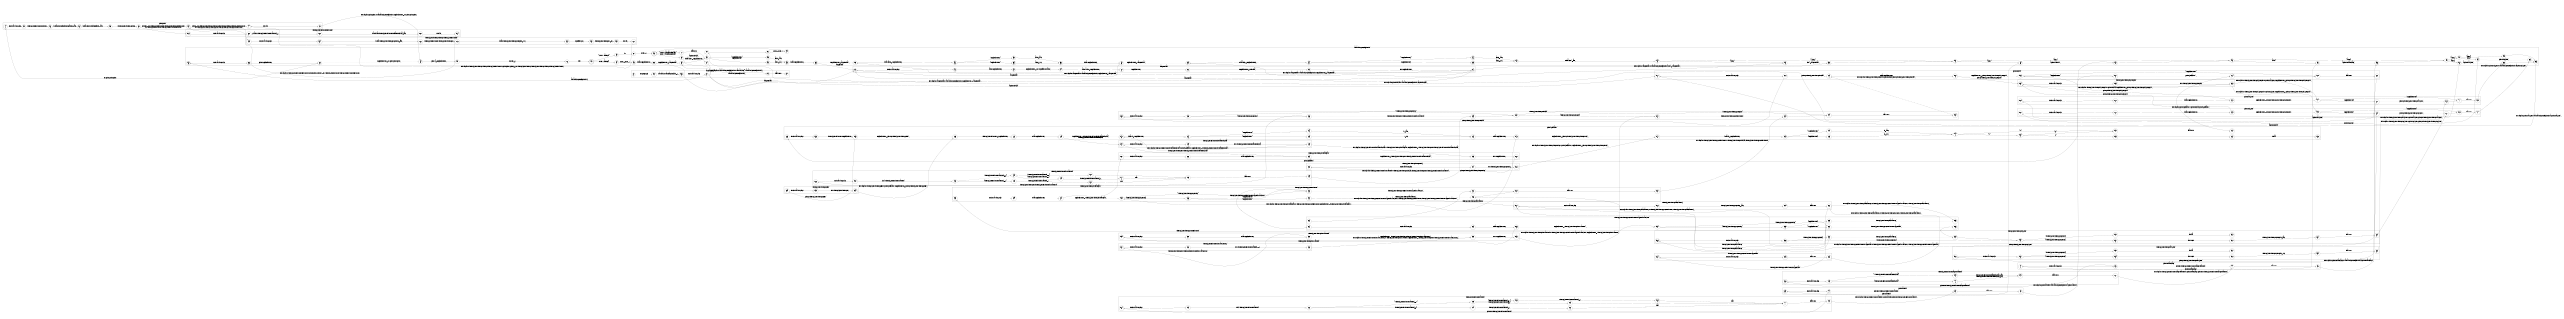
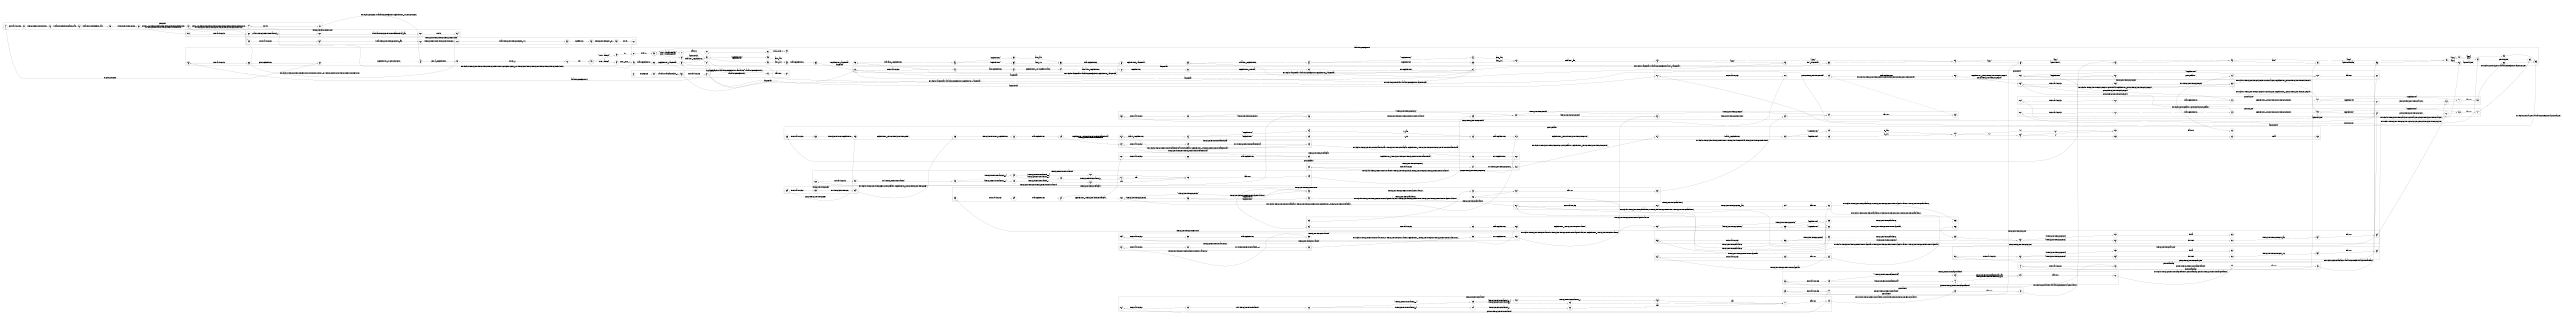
edge "N302 2" -> "N303 1": removed, label "__CPAchecker_TMP_0 = MinePumpSystem.MinePump_env_MinePumpSystem.Environment_isLowWaterSensorDry();"
